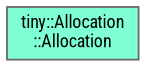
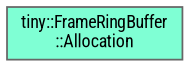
node "tiny::Allocation ::Allocation": label "tiny::Allocation ::Allocation" -> "tiny::FrameRingBuffer ::Allocation"
